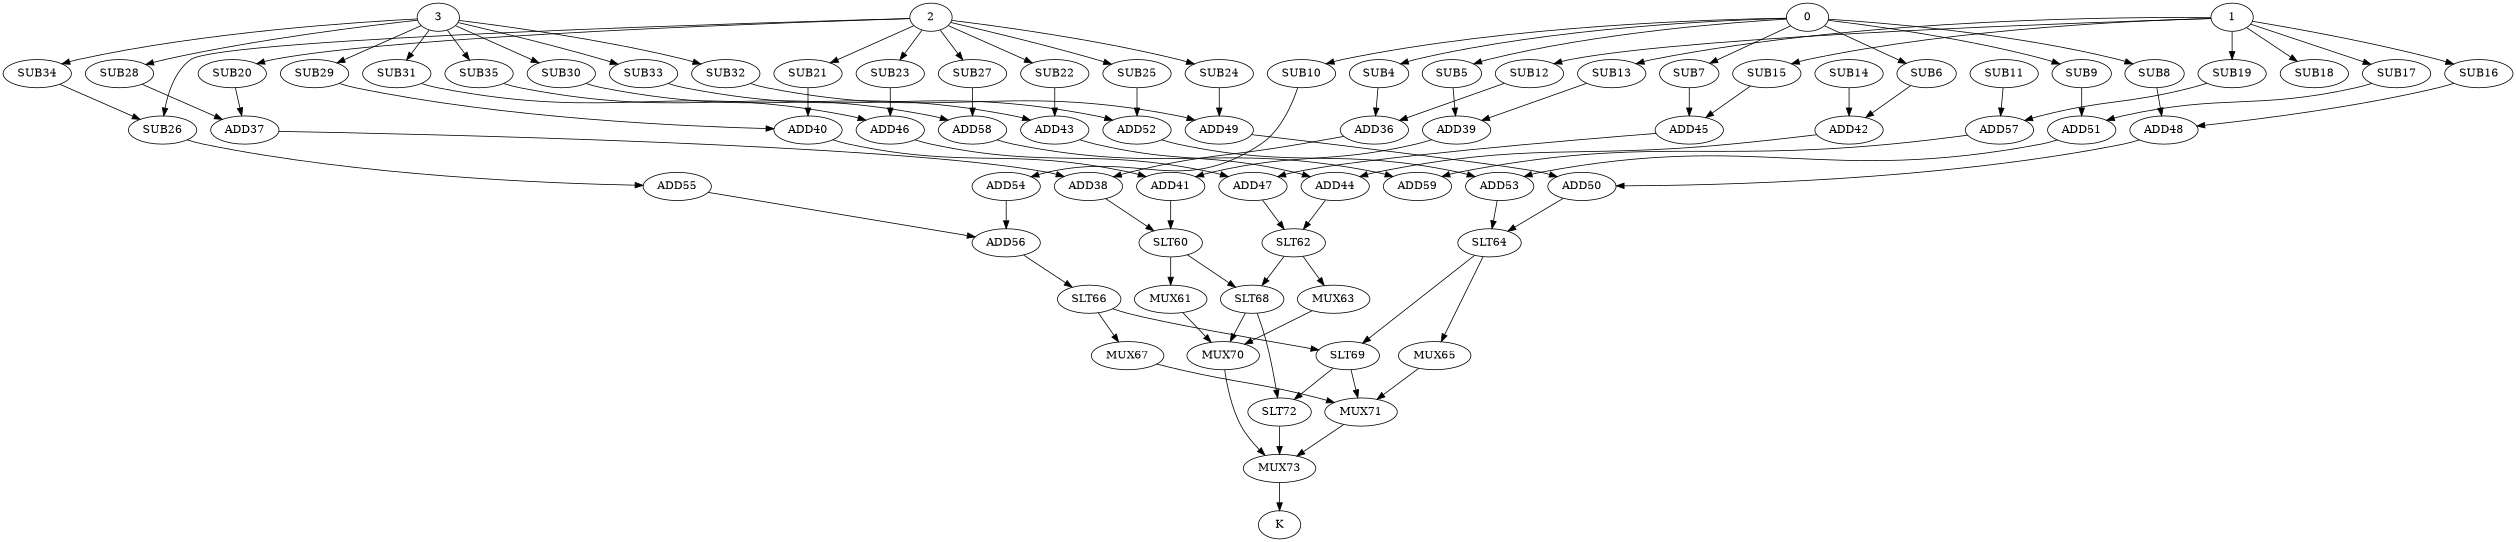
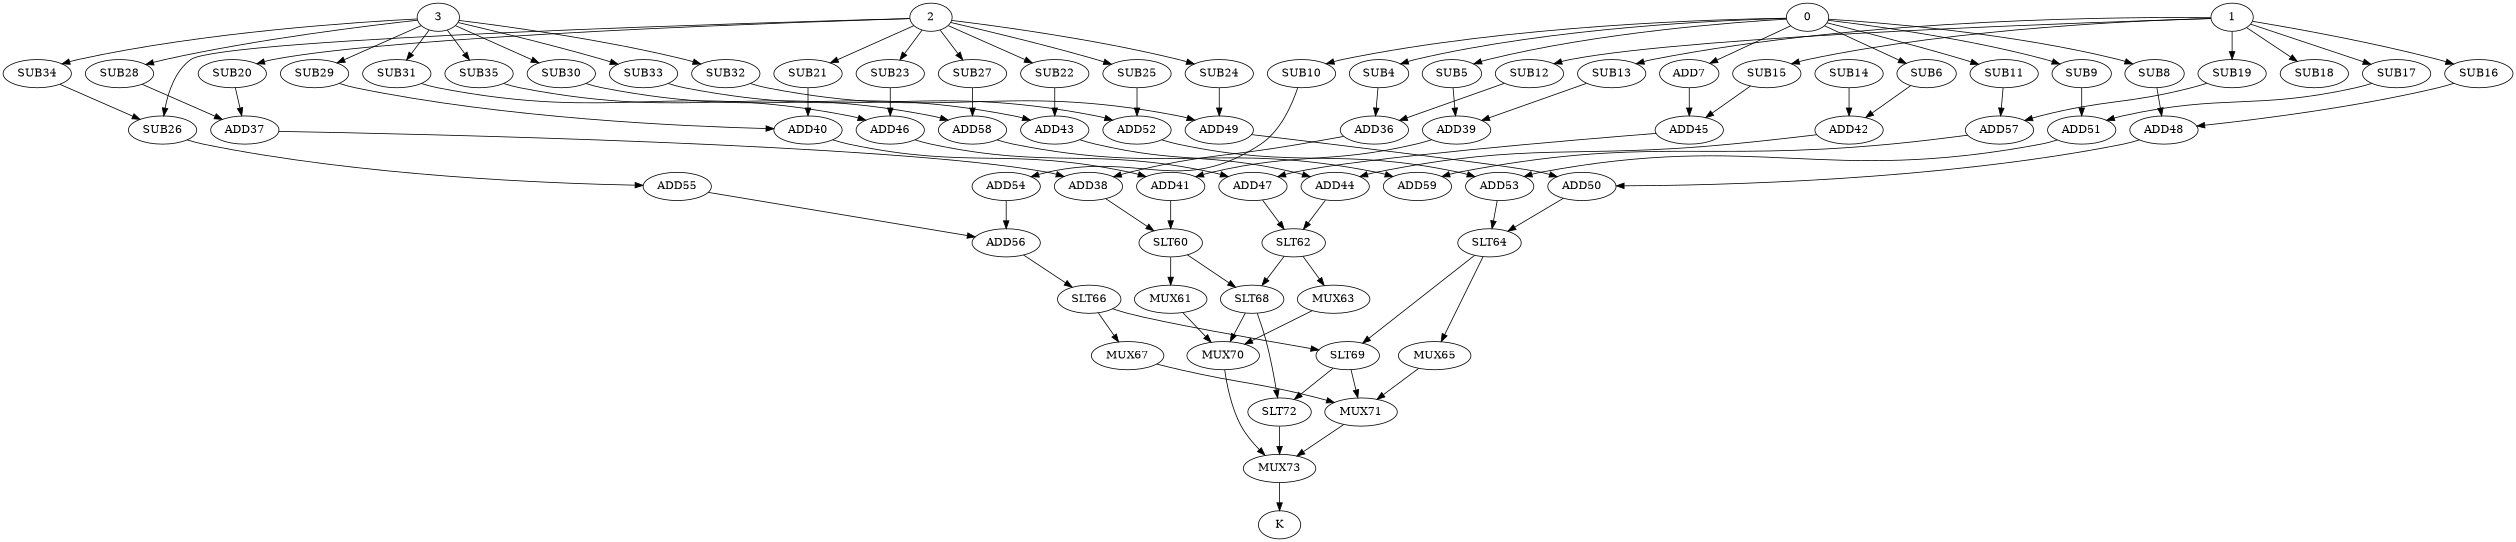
edge "0" -> "SUB11": added
node "SUB7": label "SUB7" -> "ADD7"
